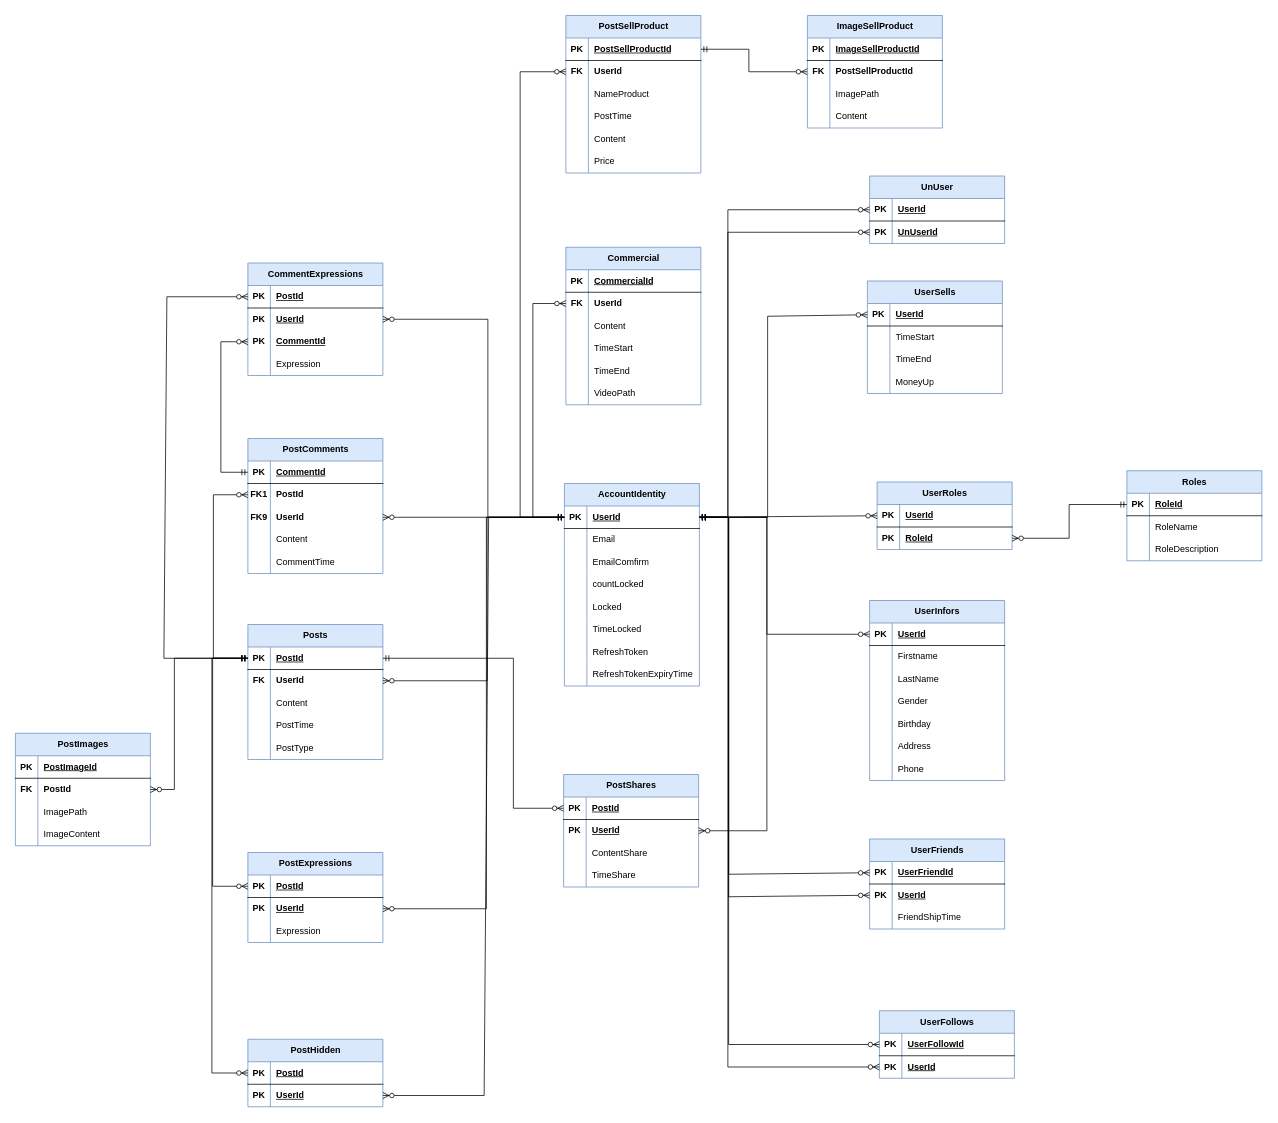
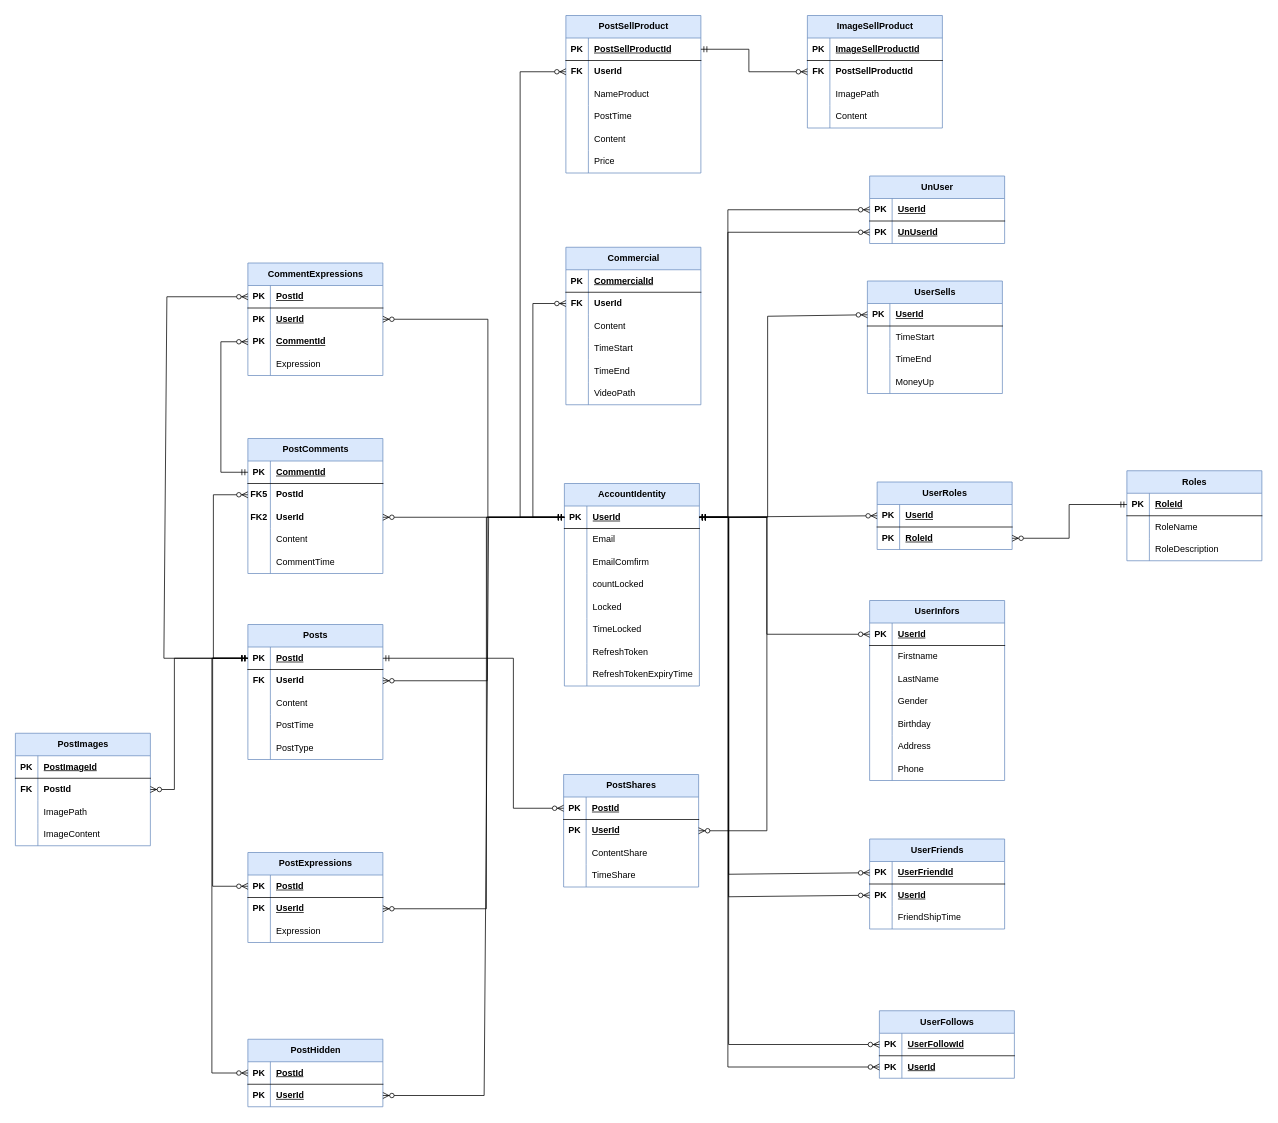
node "FK1": label "FK1" -> "FK5"
node "FK9": label "FK9" -> "FK2"
